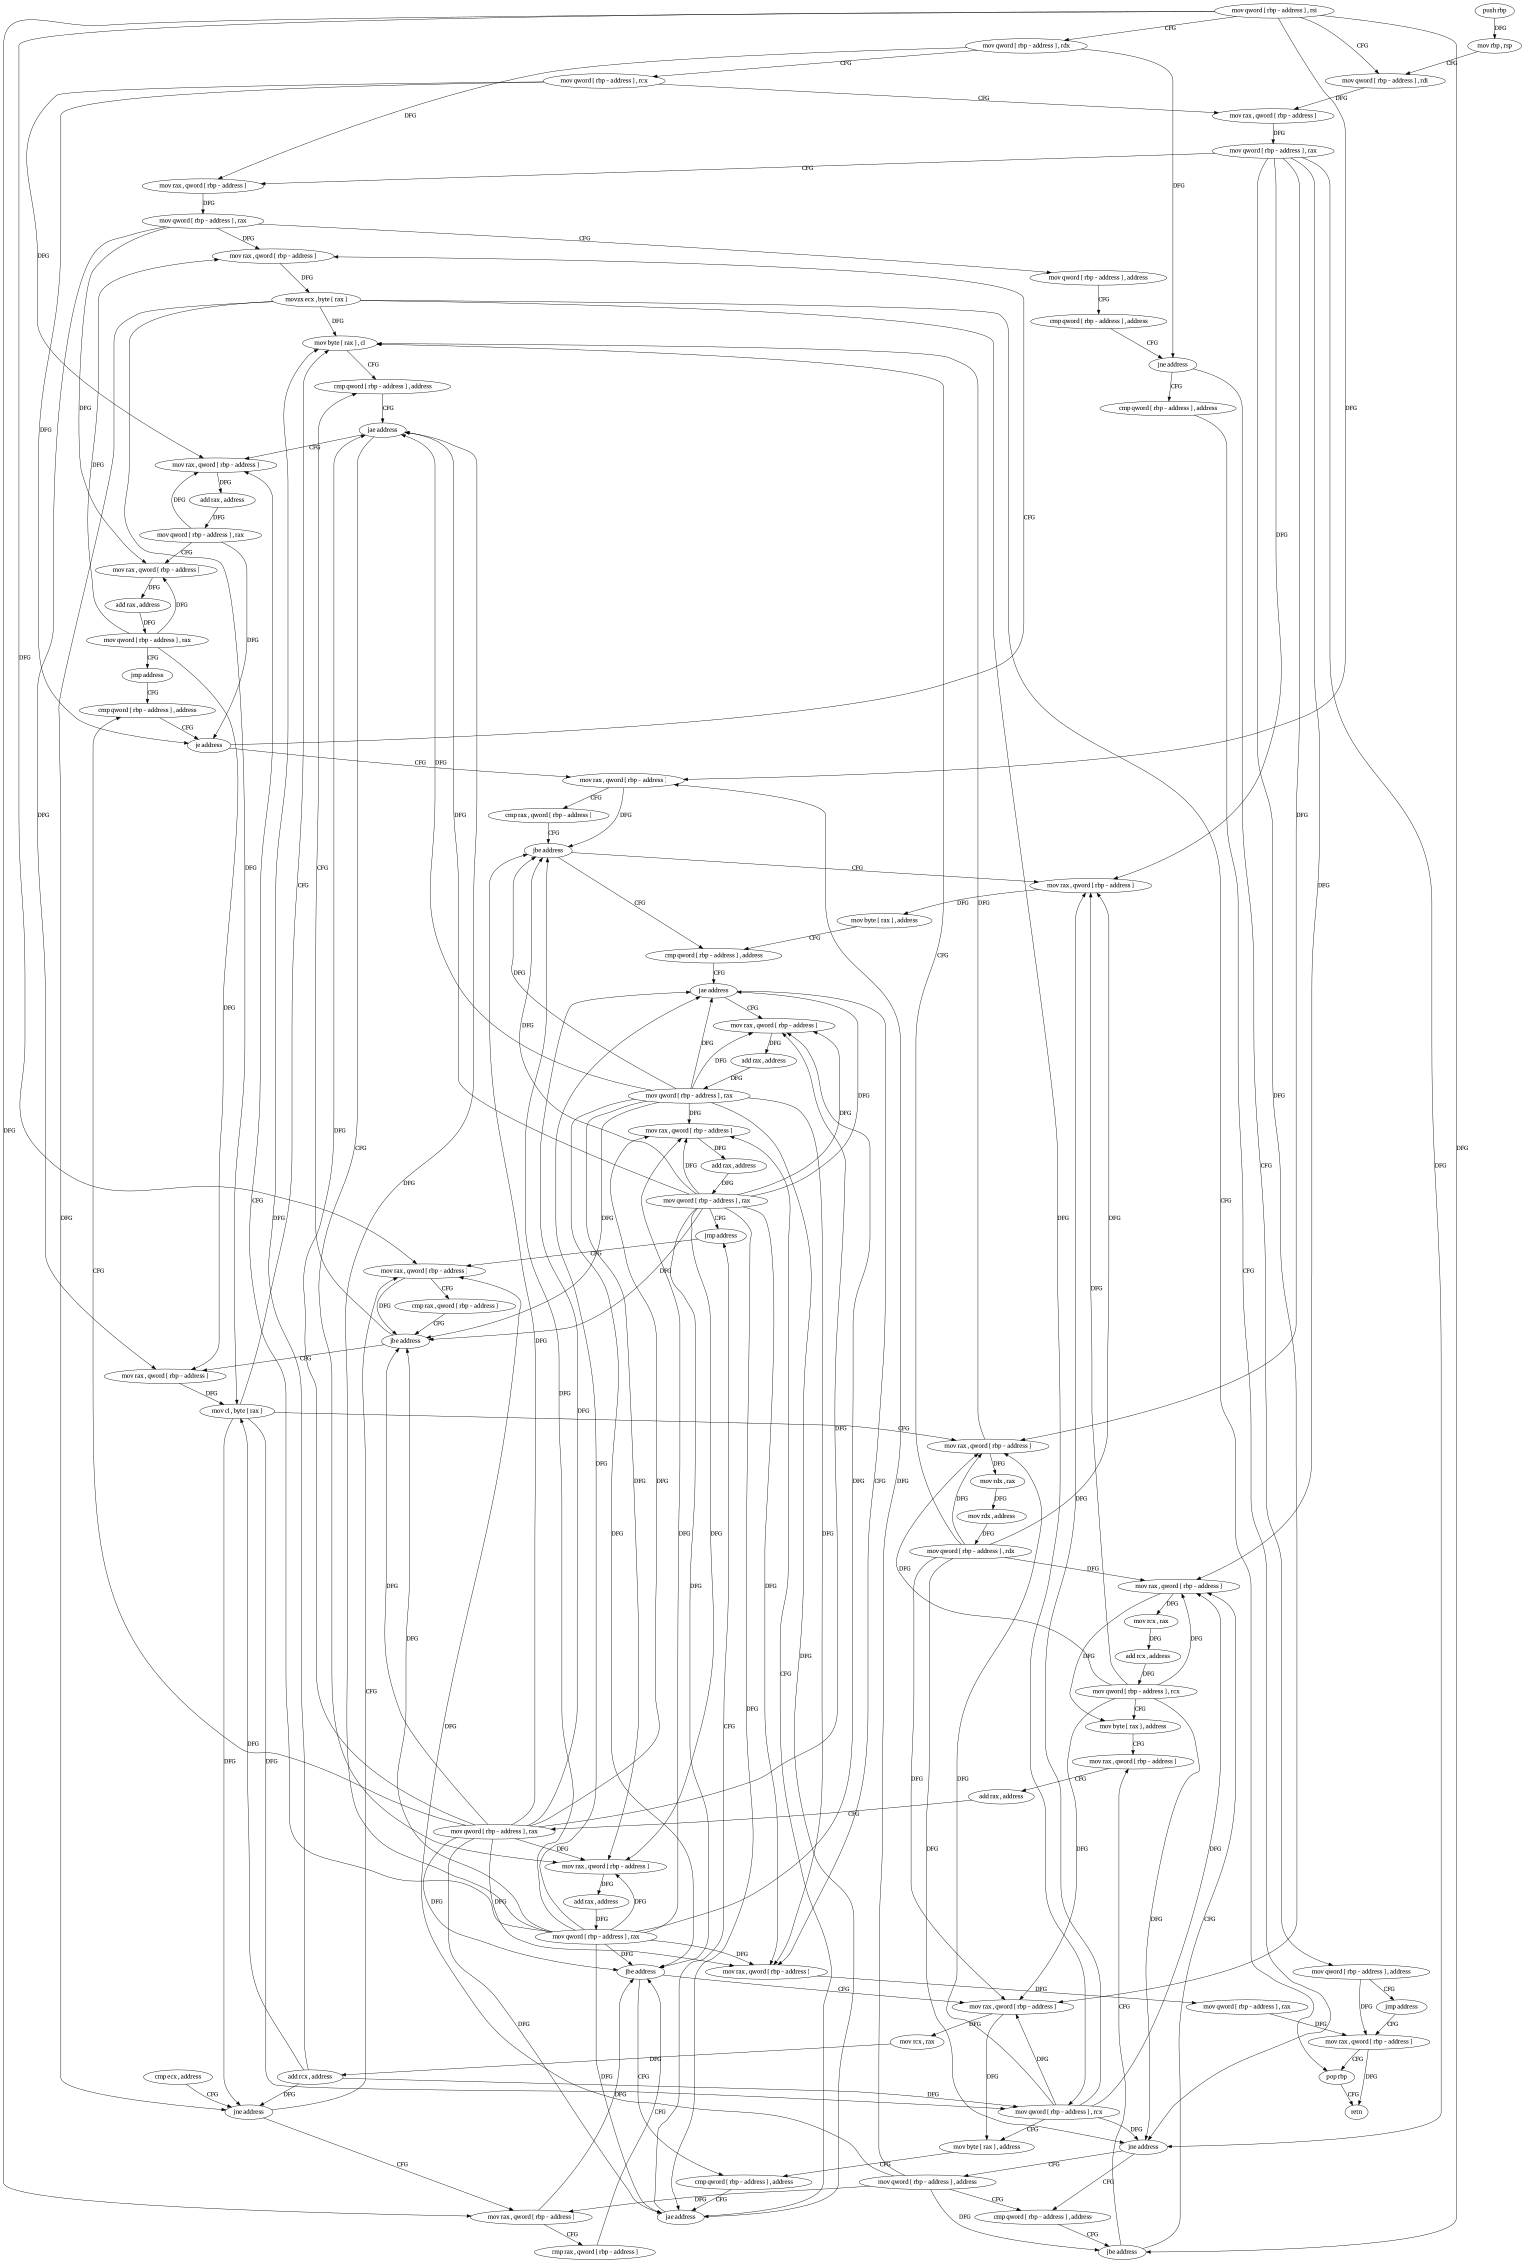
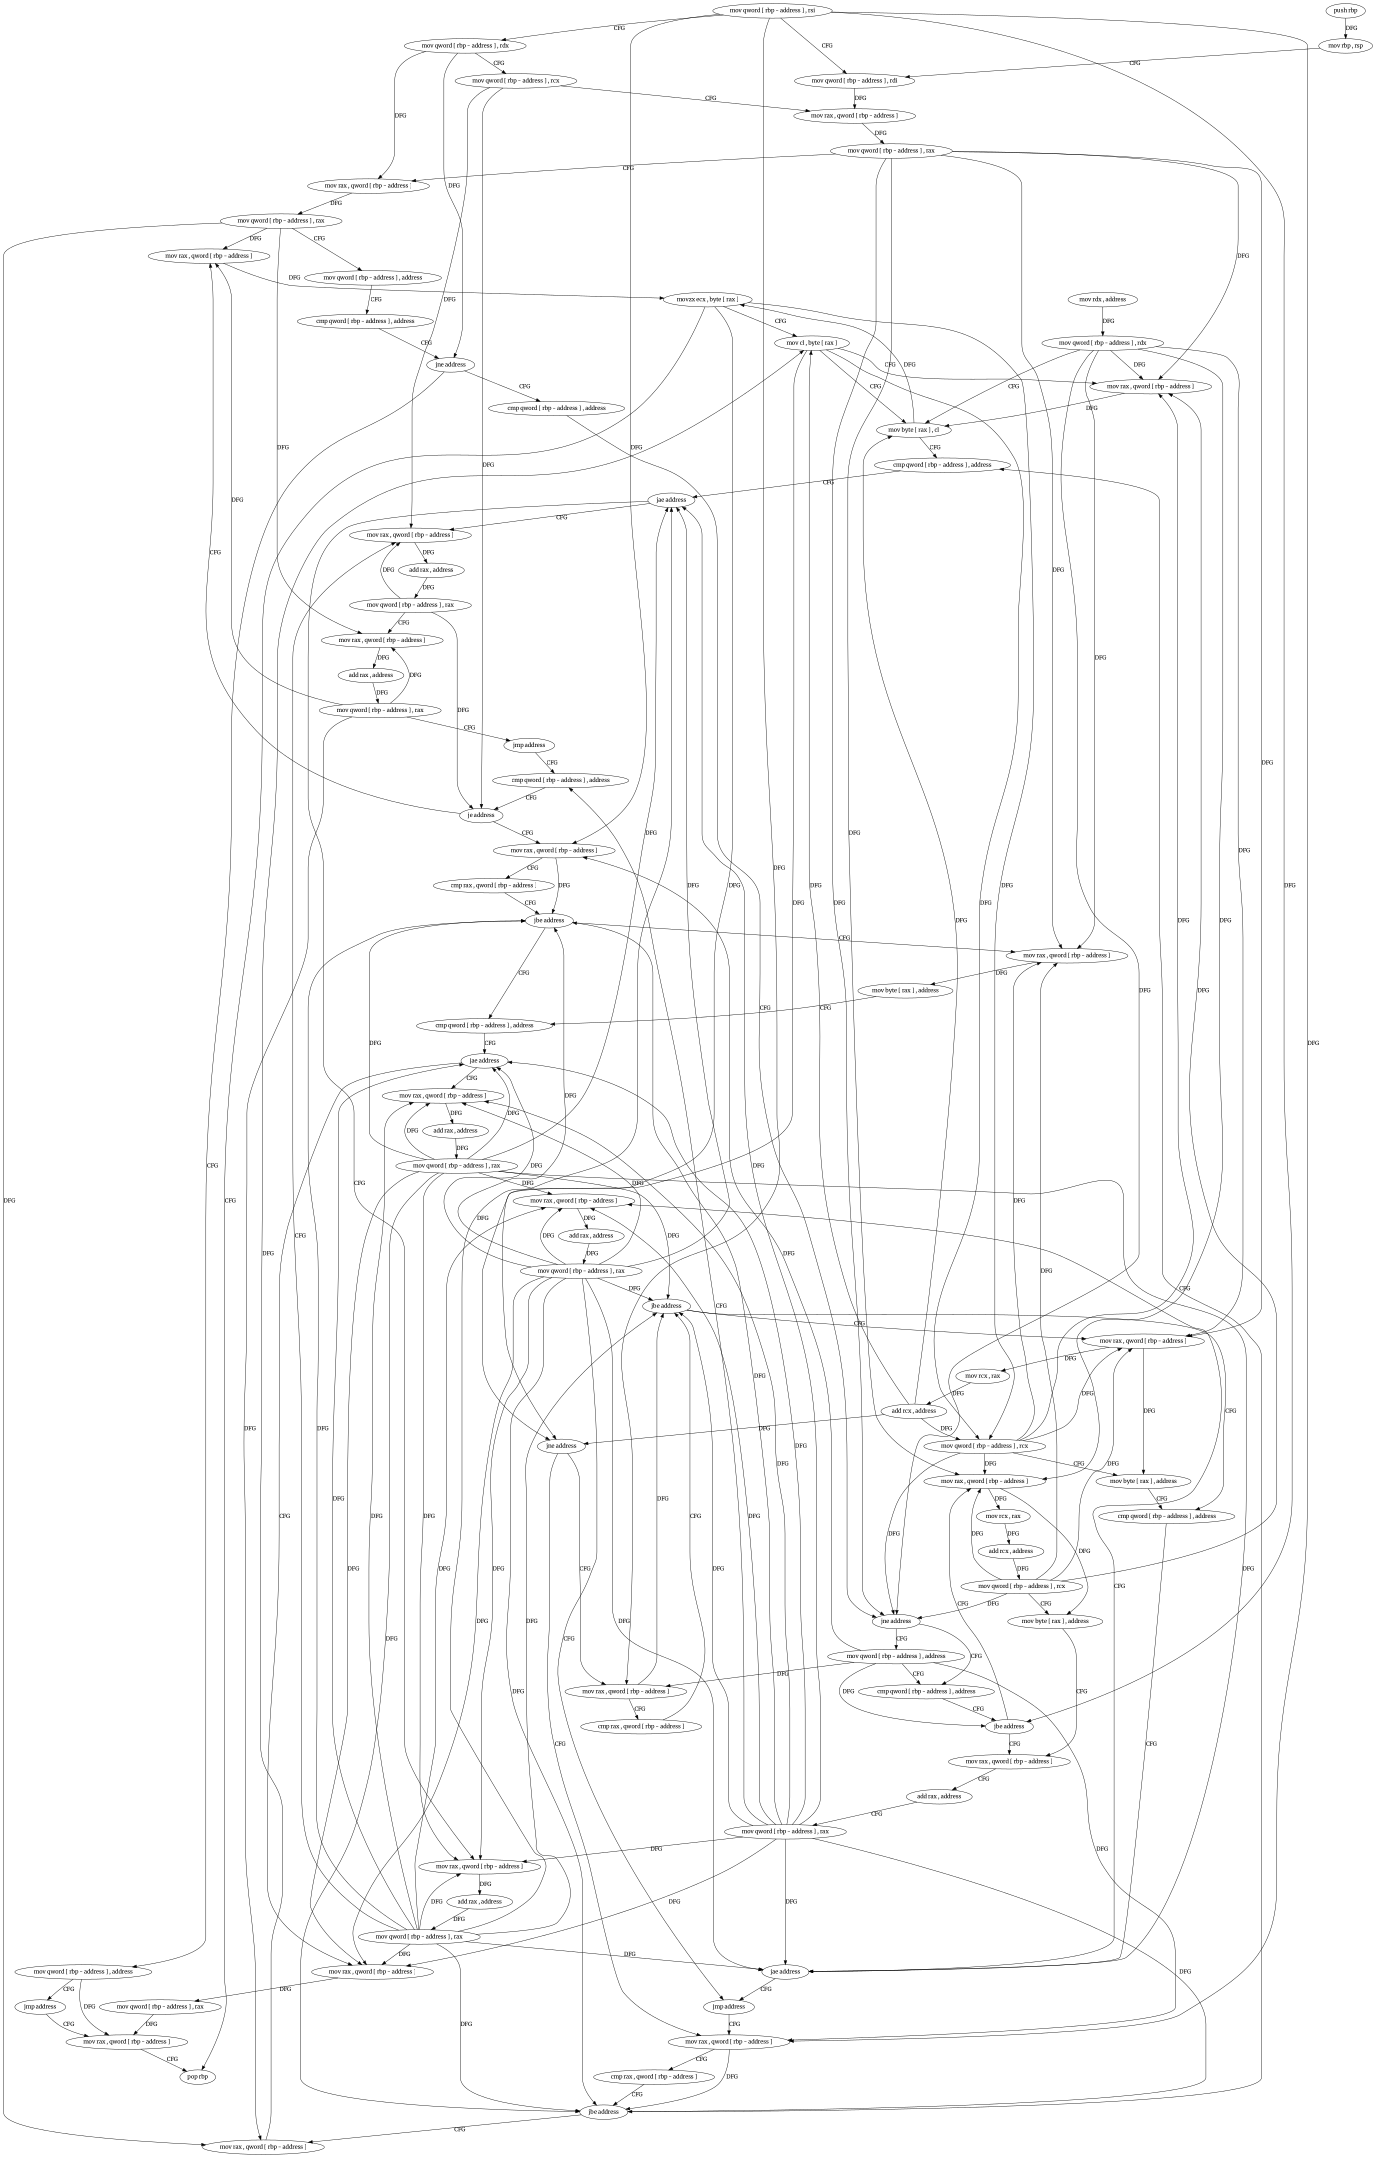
edge "movzx ecx , byte [ rax ]" -> "mov byte [ rax ] , cl": reversed
edge "movzx ecx , byte [ rax ]" -> "mov cl , byte [ rax ]": label "DFG" -> "CFG"
node "mov rdx , rax": removed
node "cmp ecx , address": removed
node "retn": removed
